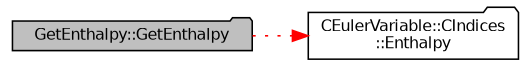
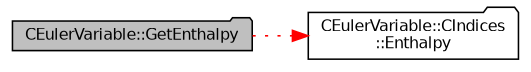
node "GetEnthalpy::GetEnthalpy": label "GetEnthalpy::GetEnthalpy" -> "CEulerVariable::GetEnthalpy"
